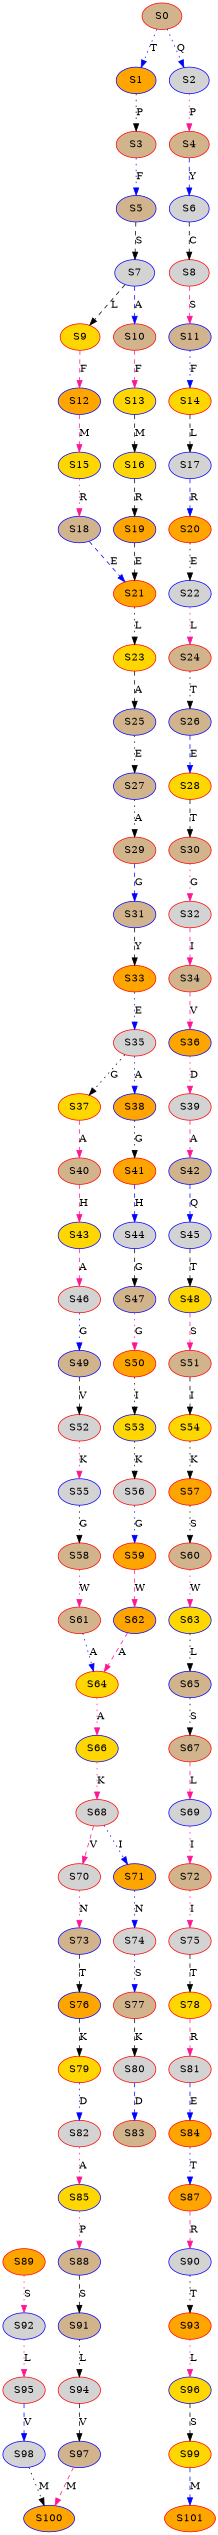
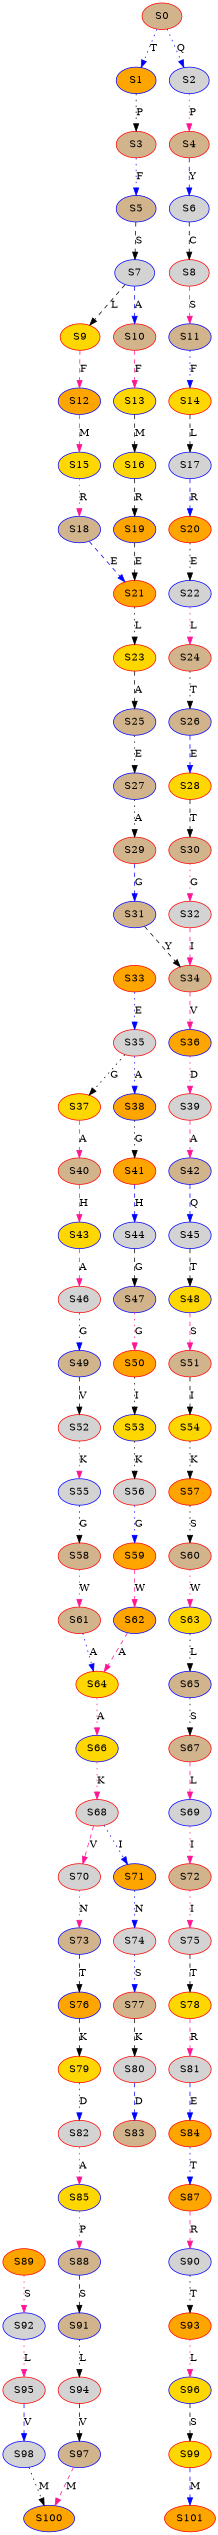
edge "S31" -> "S33": now "S31" -> "S34"
